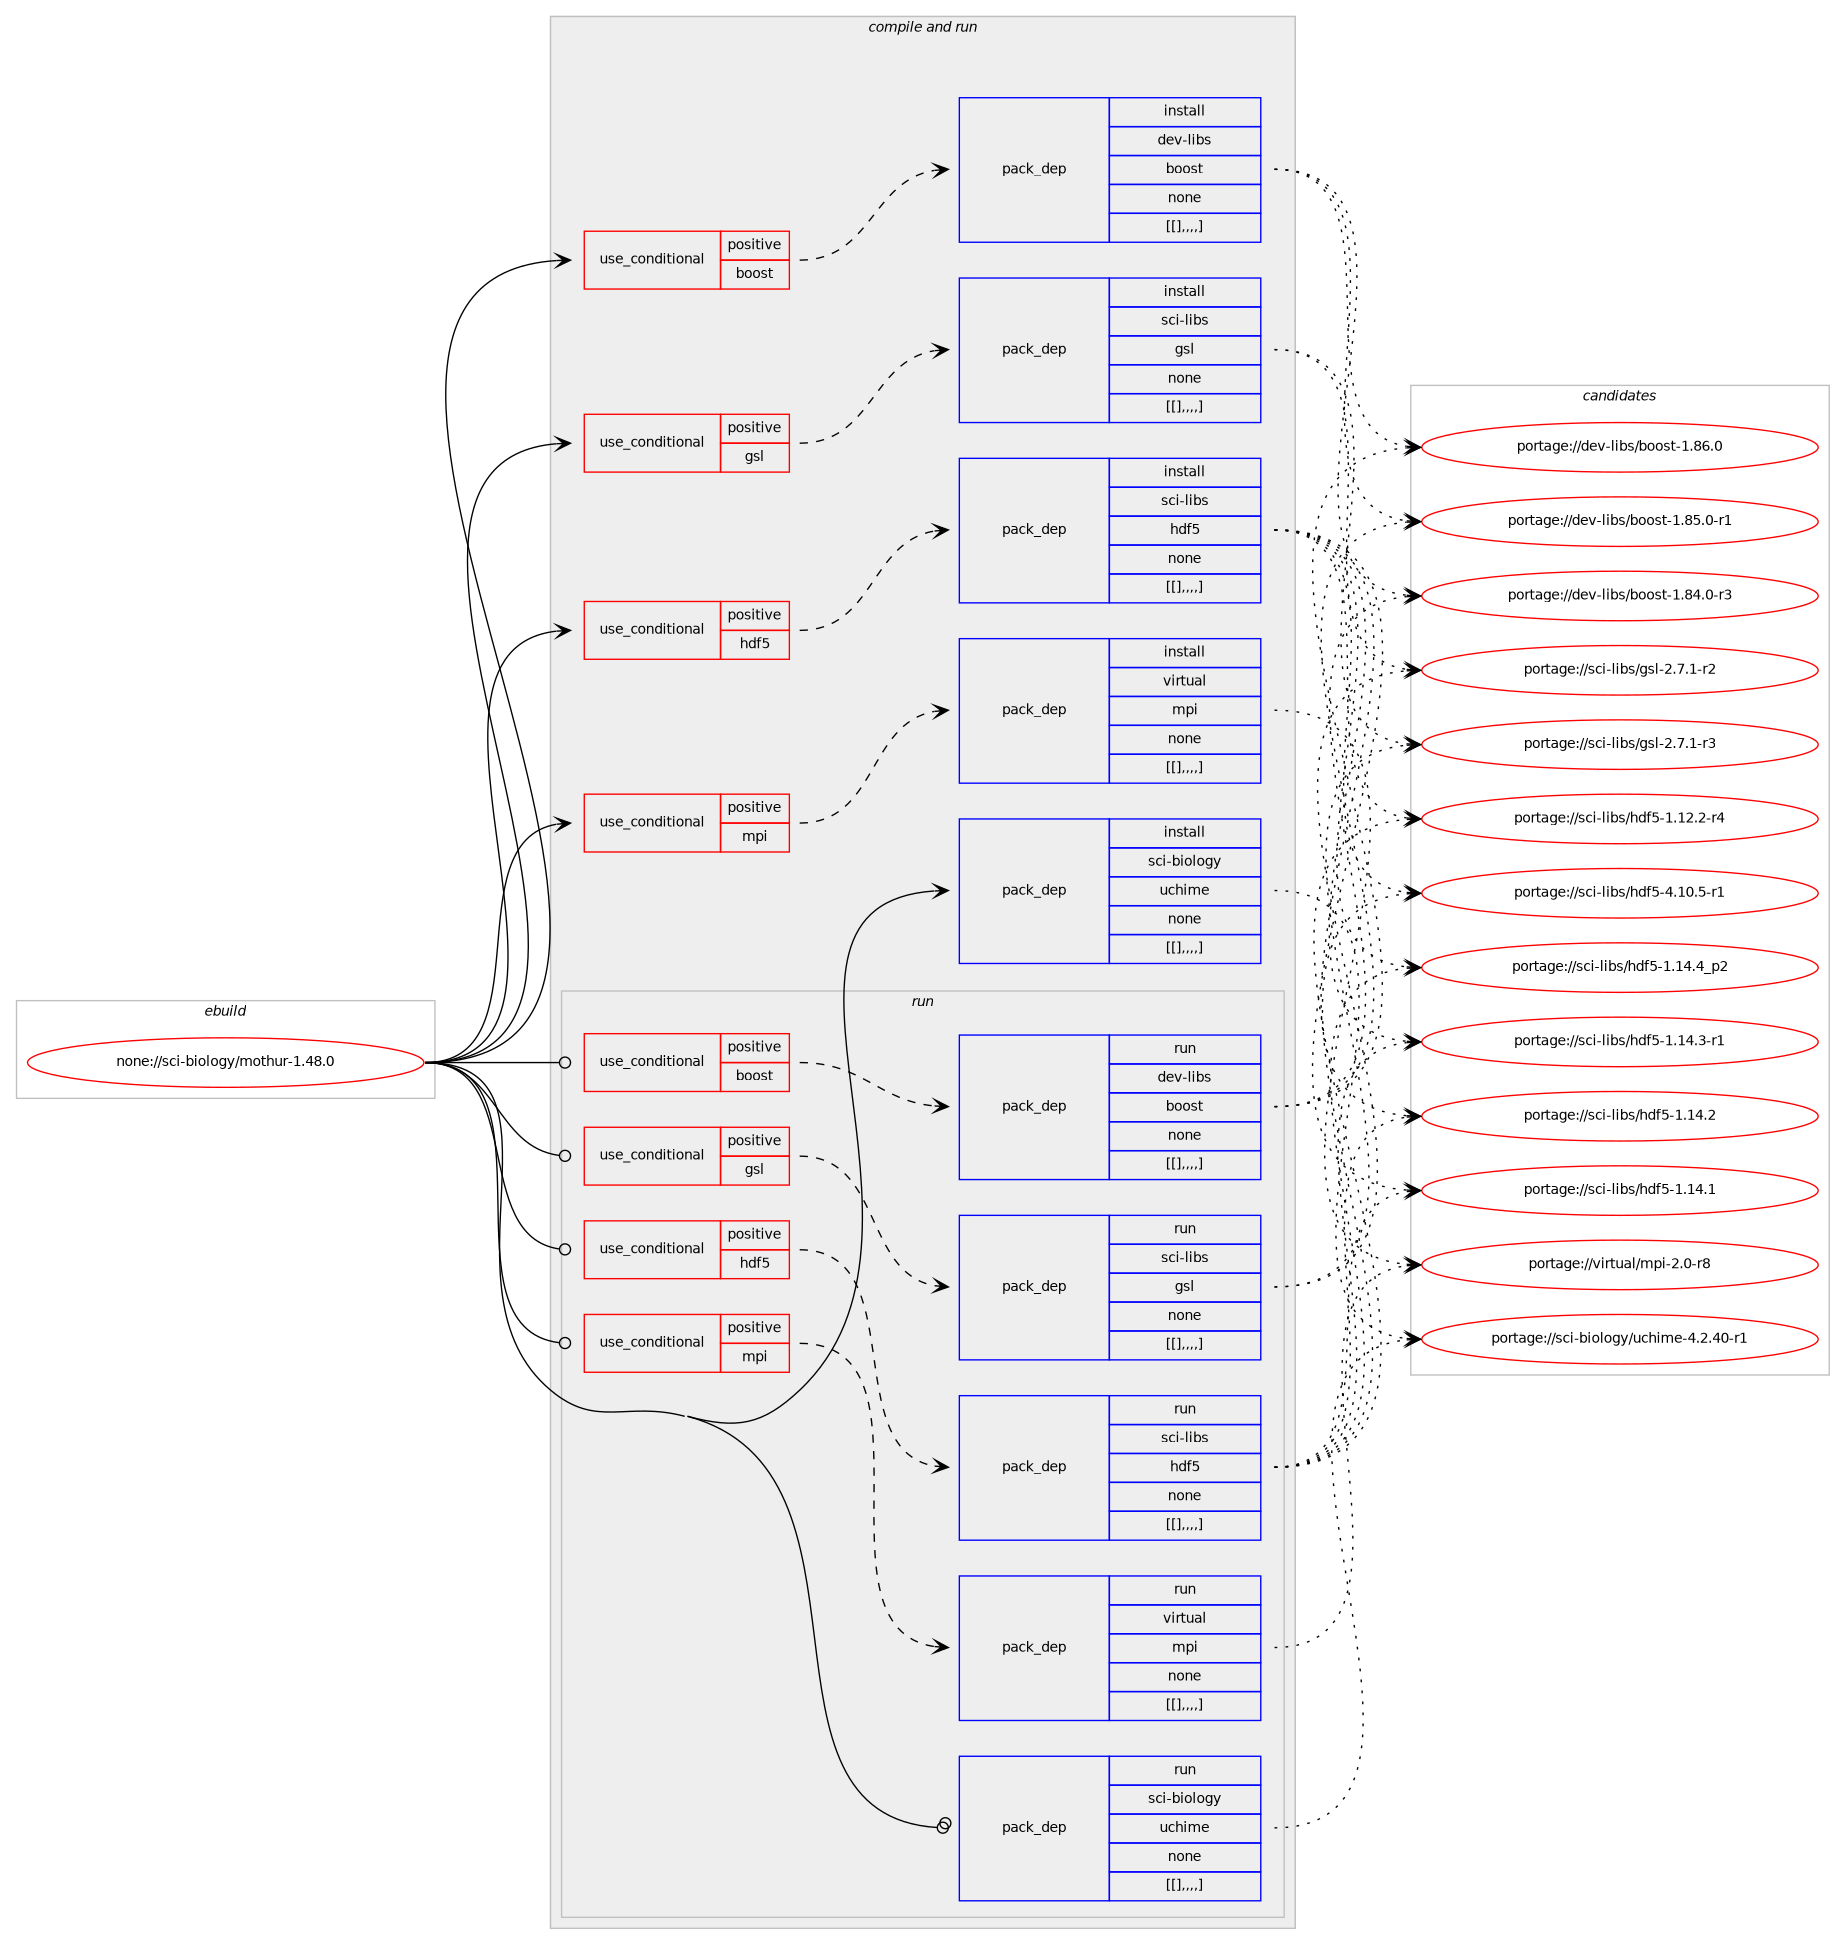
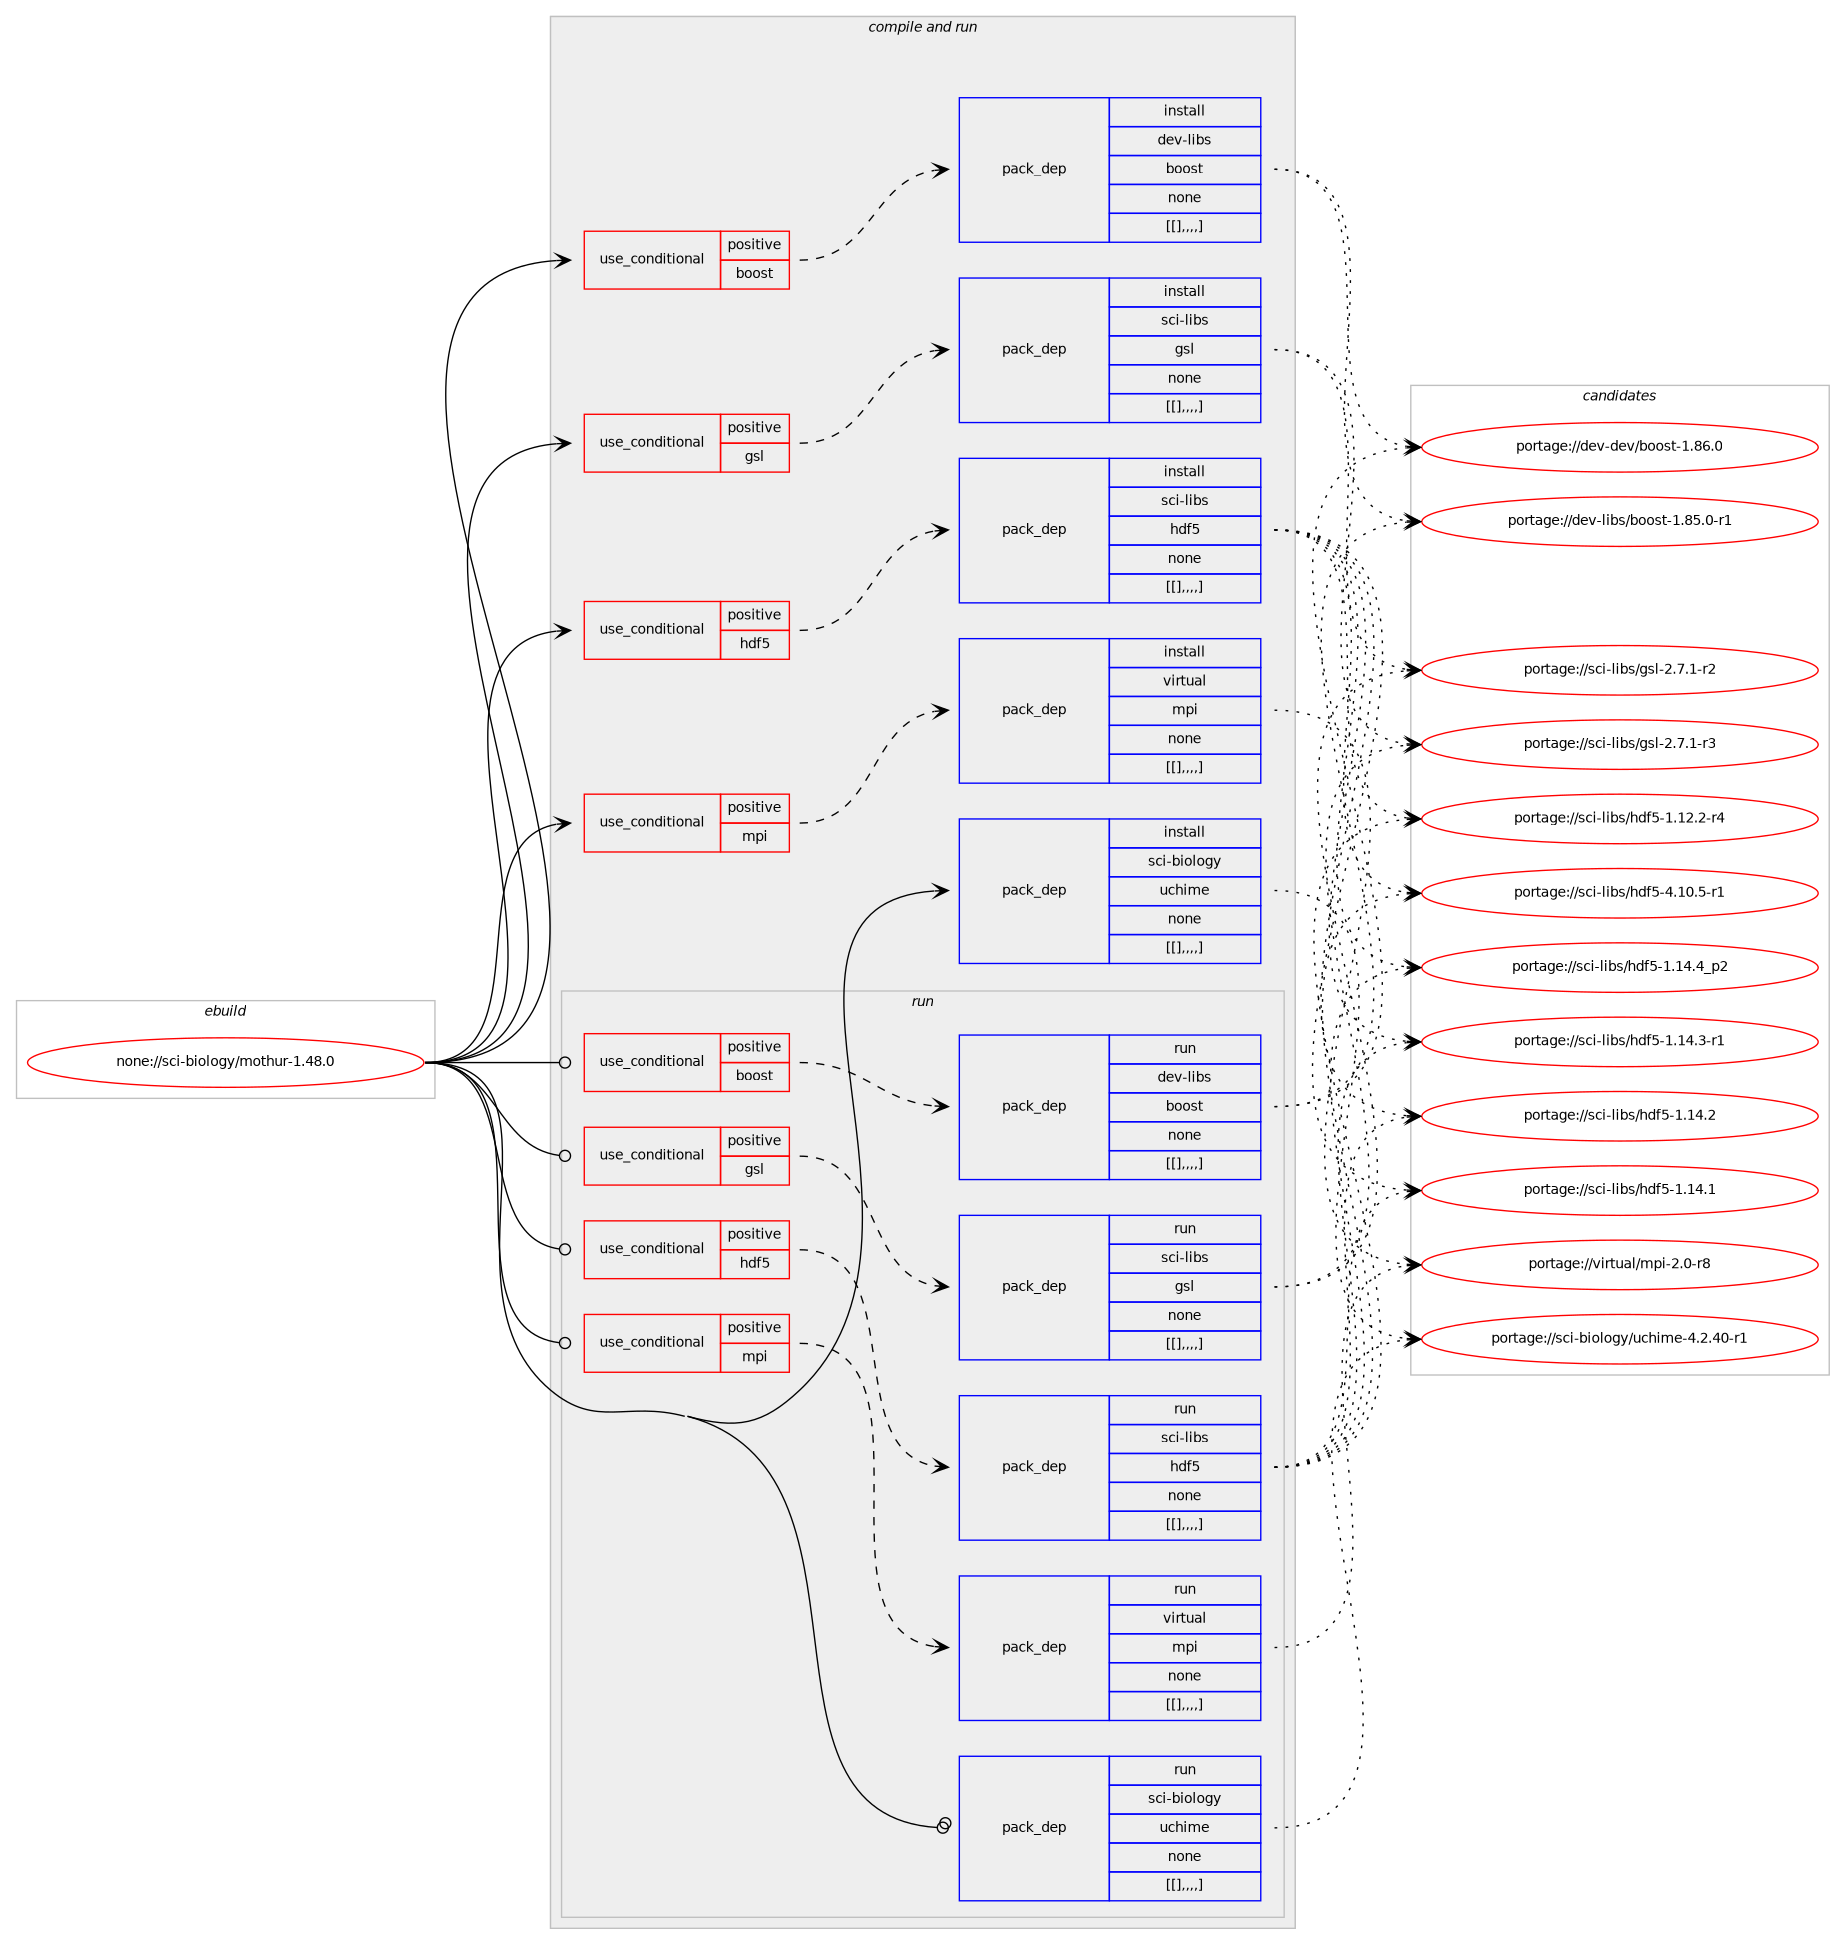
node "portage://dev-libs/boost-1.86.0": label "portage://dev-libs/boost-1.86.0" -> "portage://dev-dev/boost-1.86.0"
node "portage://dev-libs/boost-1.84.0-r3": removed
